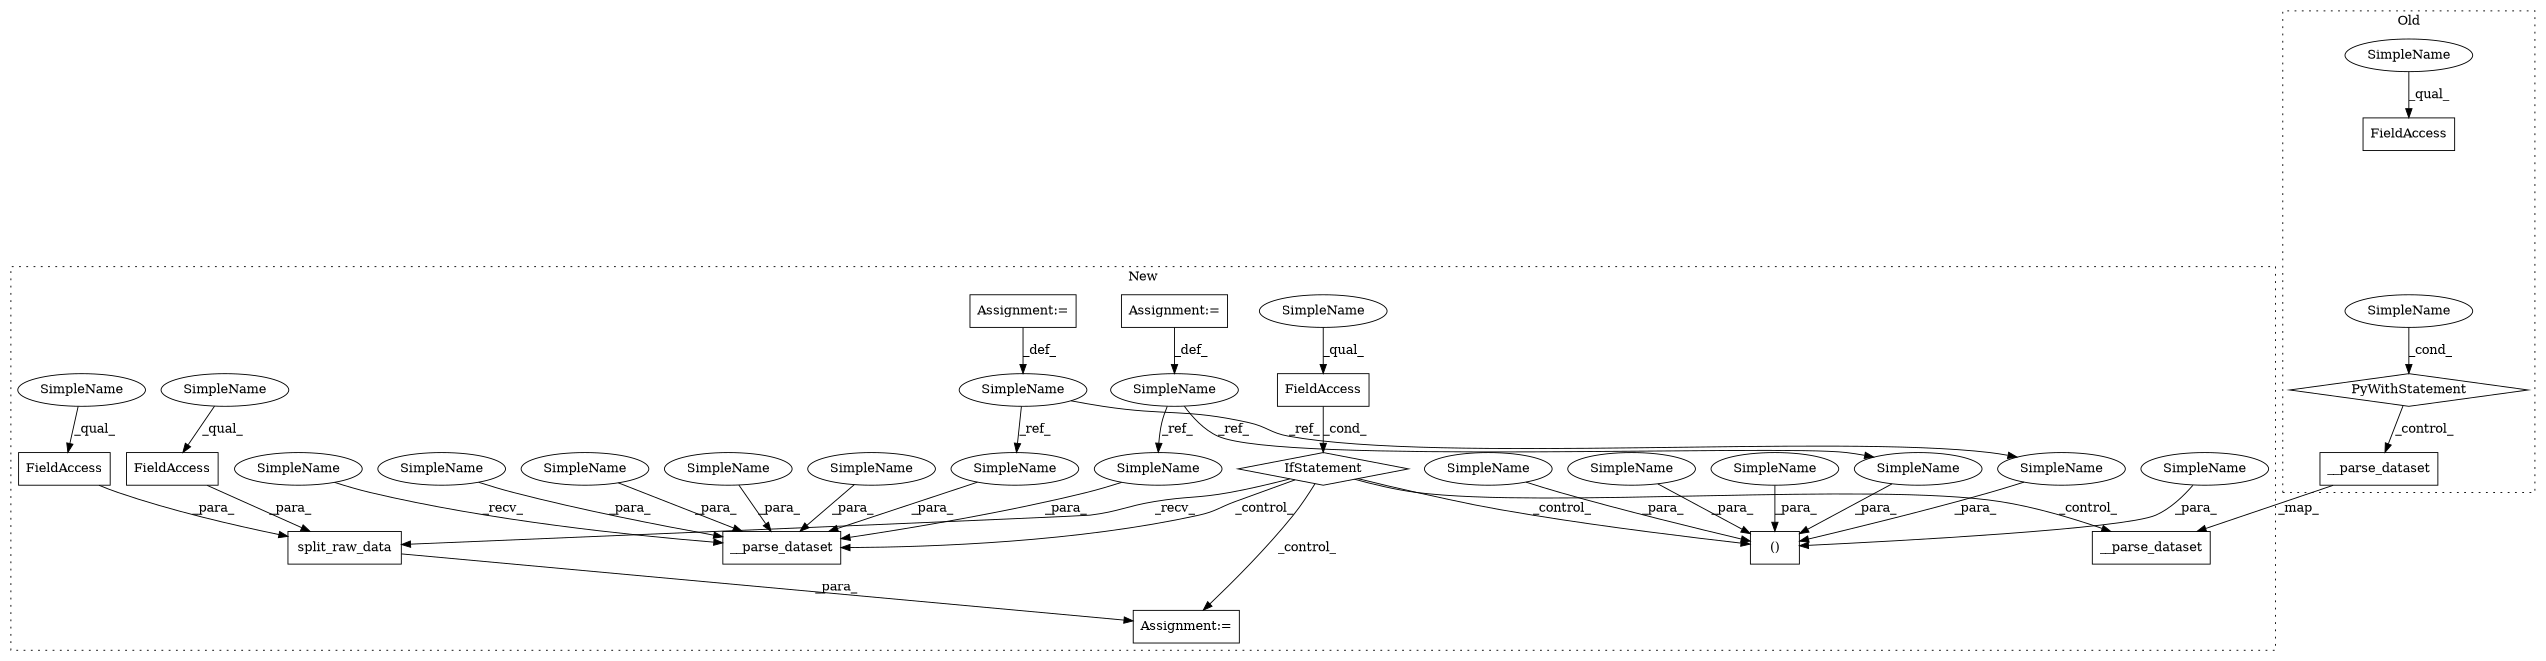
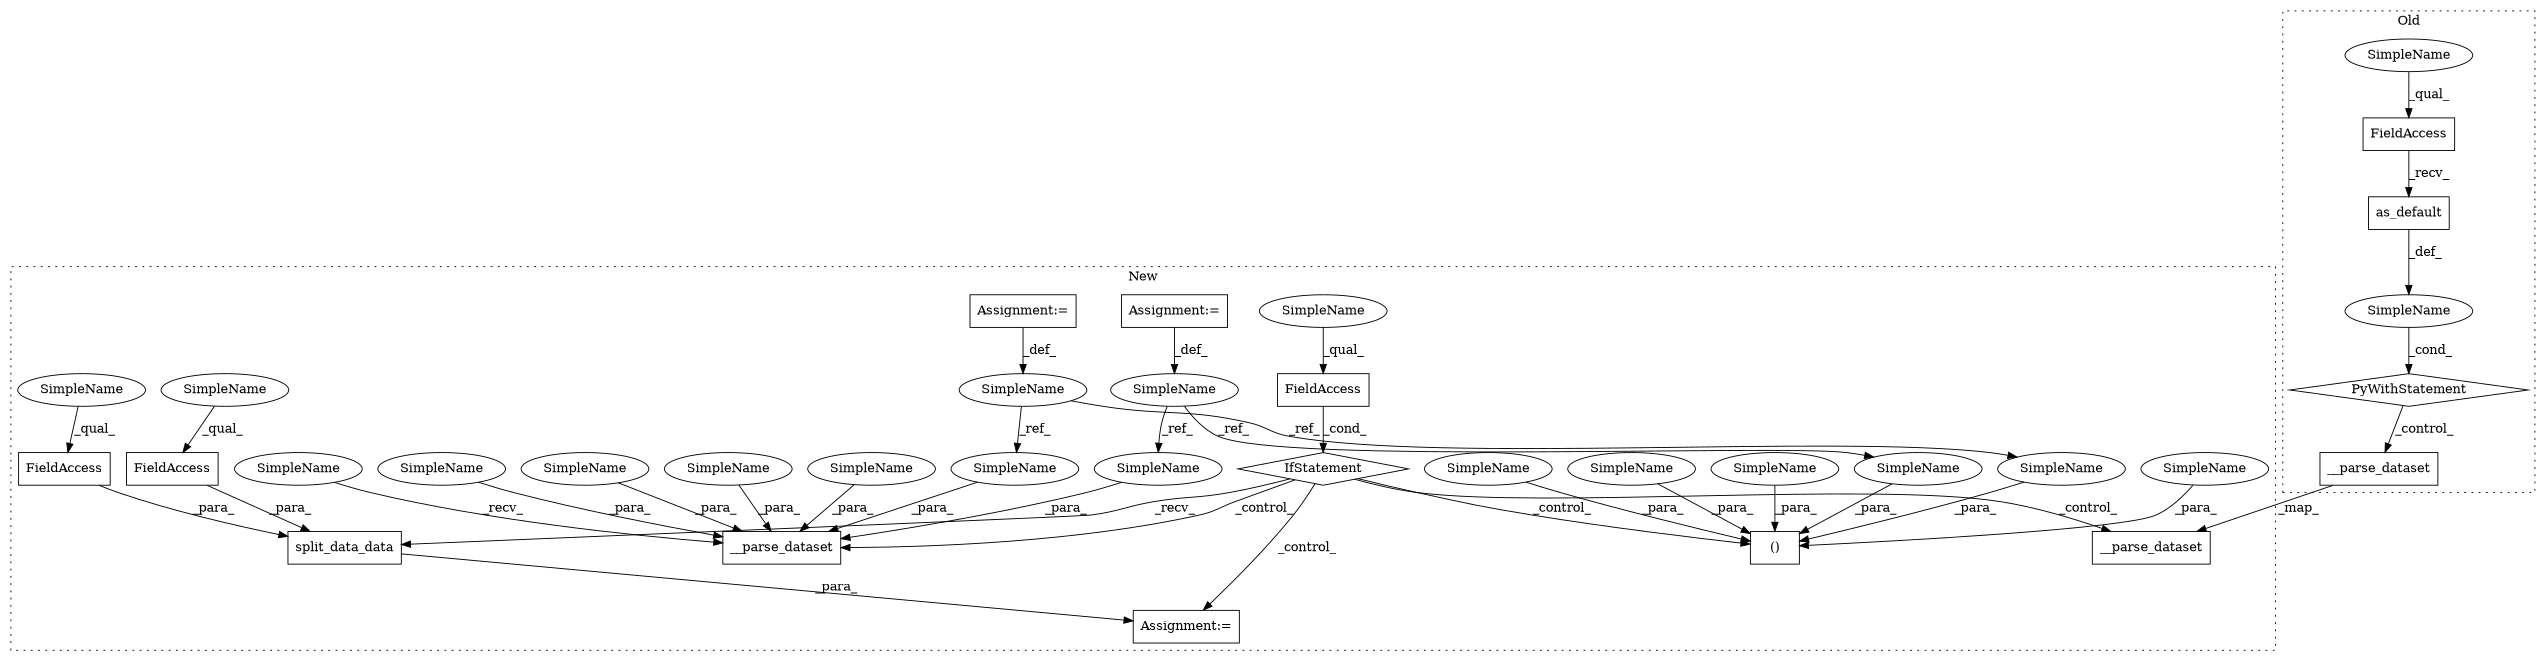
node "as_default": added
node "split_raw_data": label "split_raw_data" -> "split_data_data"
